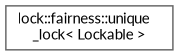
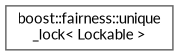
node "lock::fairness::unique _lock< Lockable >": label "lock::fairness::unique _lock< Lockable >" -> "boost::fairness::unique _lock< Lockable >"
